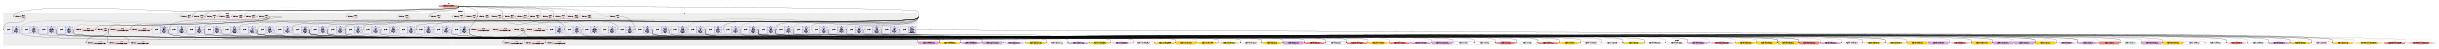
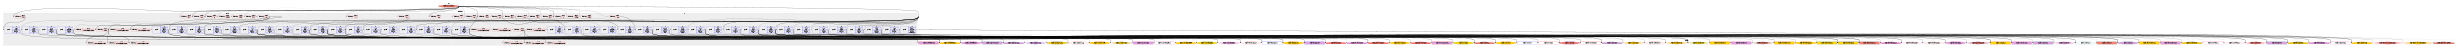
node "portage://sys-libs/libselinux-3.5-r1": fillcolor gold -> plum
node "portage://sys-libs/ldb-2.5.2": fillcolor white -> gold
node "portage://sys-libs/selinux-2.4.4": label "portage://sys-libs/selinux-2.4.4" -> "portage://sys-libs/ldb-2.4.4"
node "portage://sys-libs/pam-1.5.3-r1": fillcolor white -> gold
node "portage://sys-libs/pam-1.5.3": fillcolor gold -> plum
node "portage://net-shadow/openldap-2.4.59-r2": label "portage://net-shadow/openldap-2.4.59-r2" -> "portage://net-nds/openldap-2.4.59-r2"
node "portage://sys-libs/tevent-0.12.1": fillcolor white -> gold
node "portage://net-dns/c-ares-1.27.0": added
